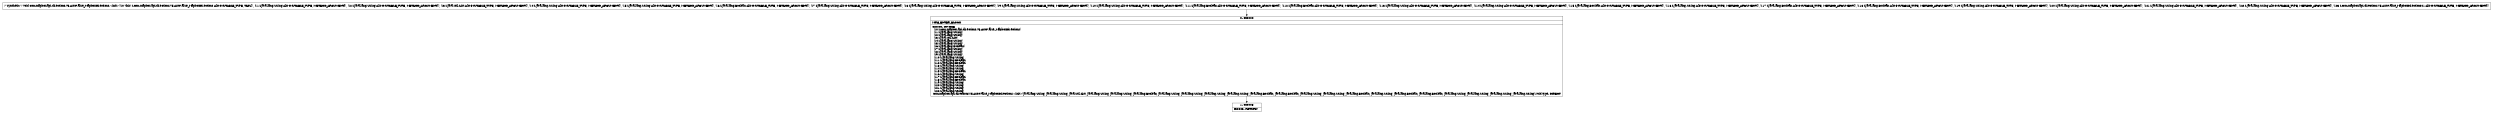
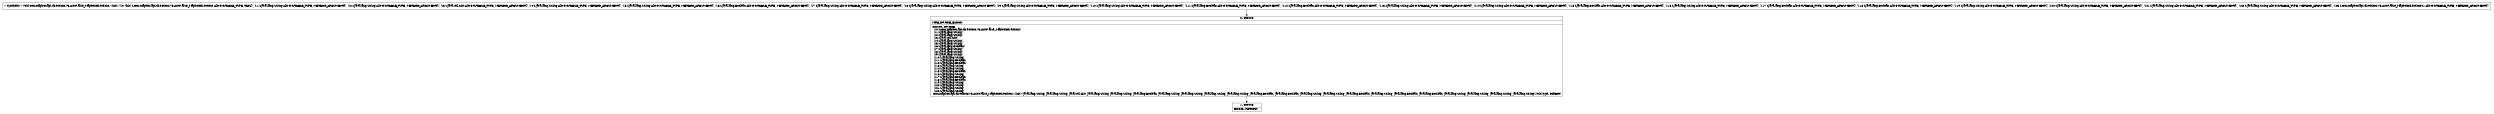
node "0: 0x0000": text "MTH_ENTER_BLOCK" -> "MTH_INVOKE_BLOCK"
